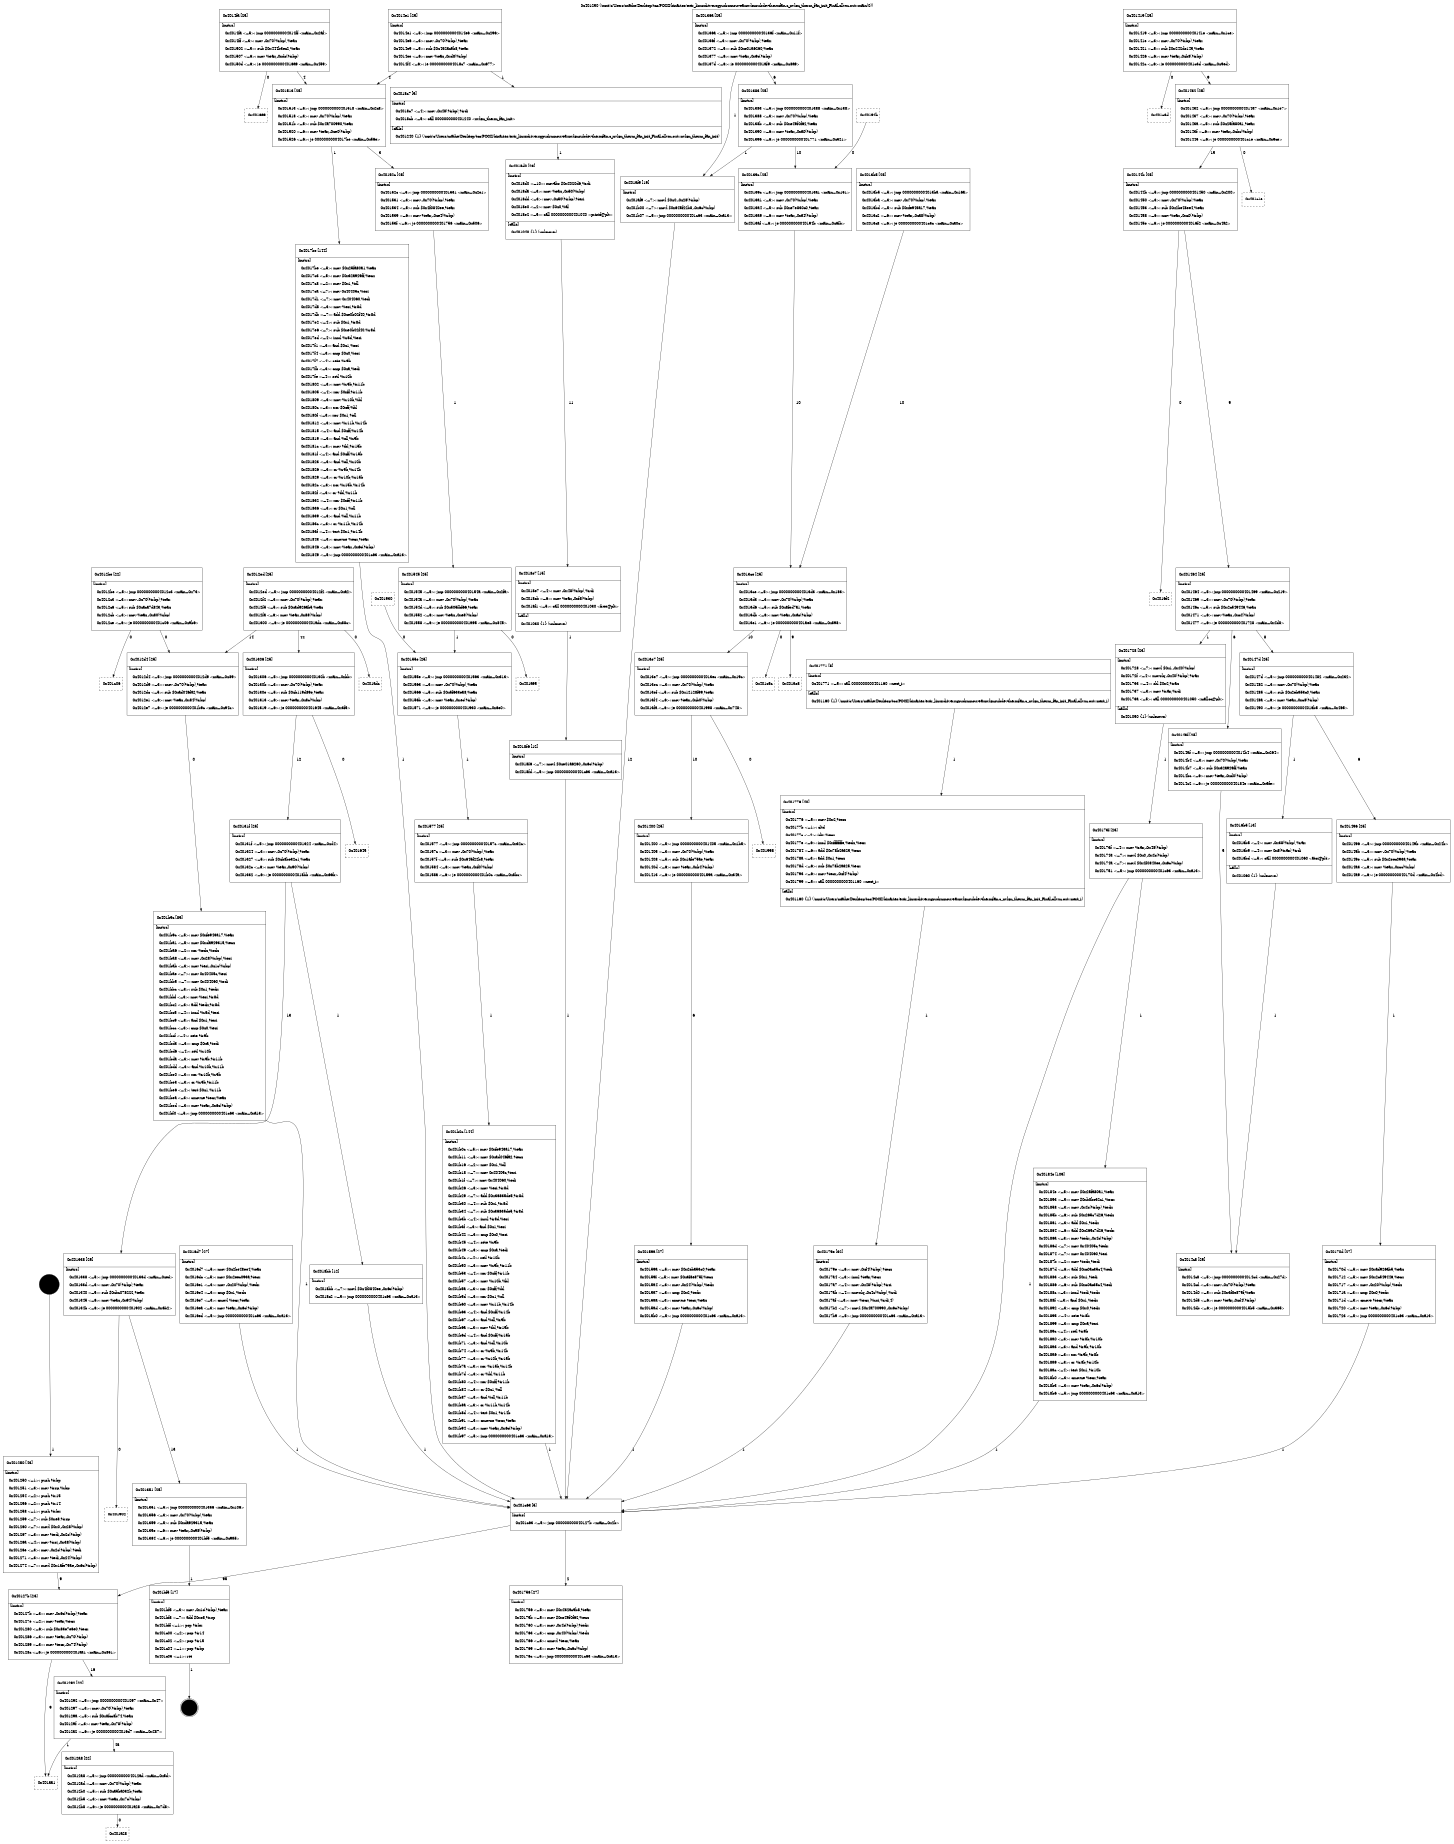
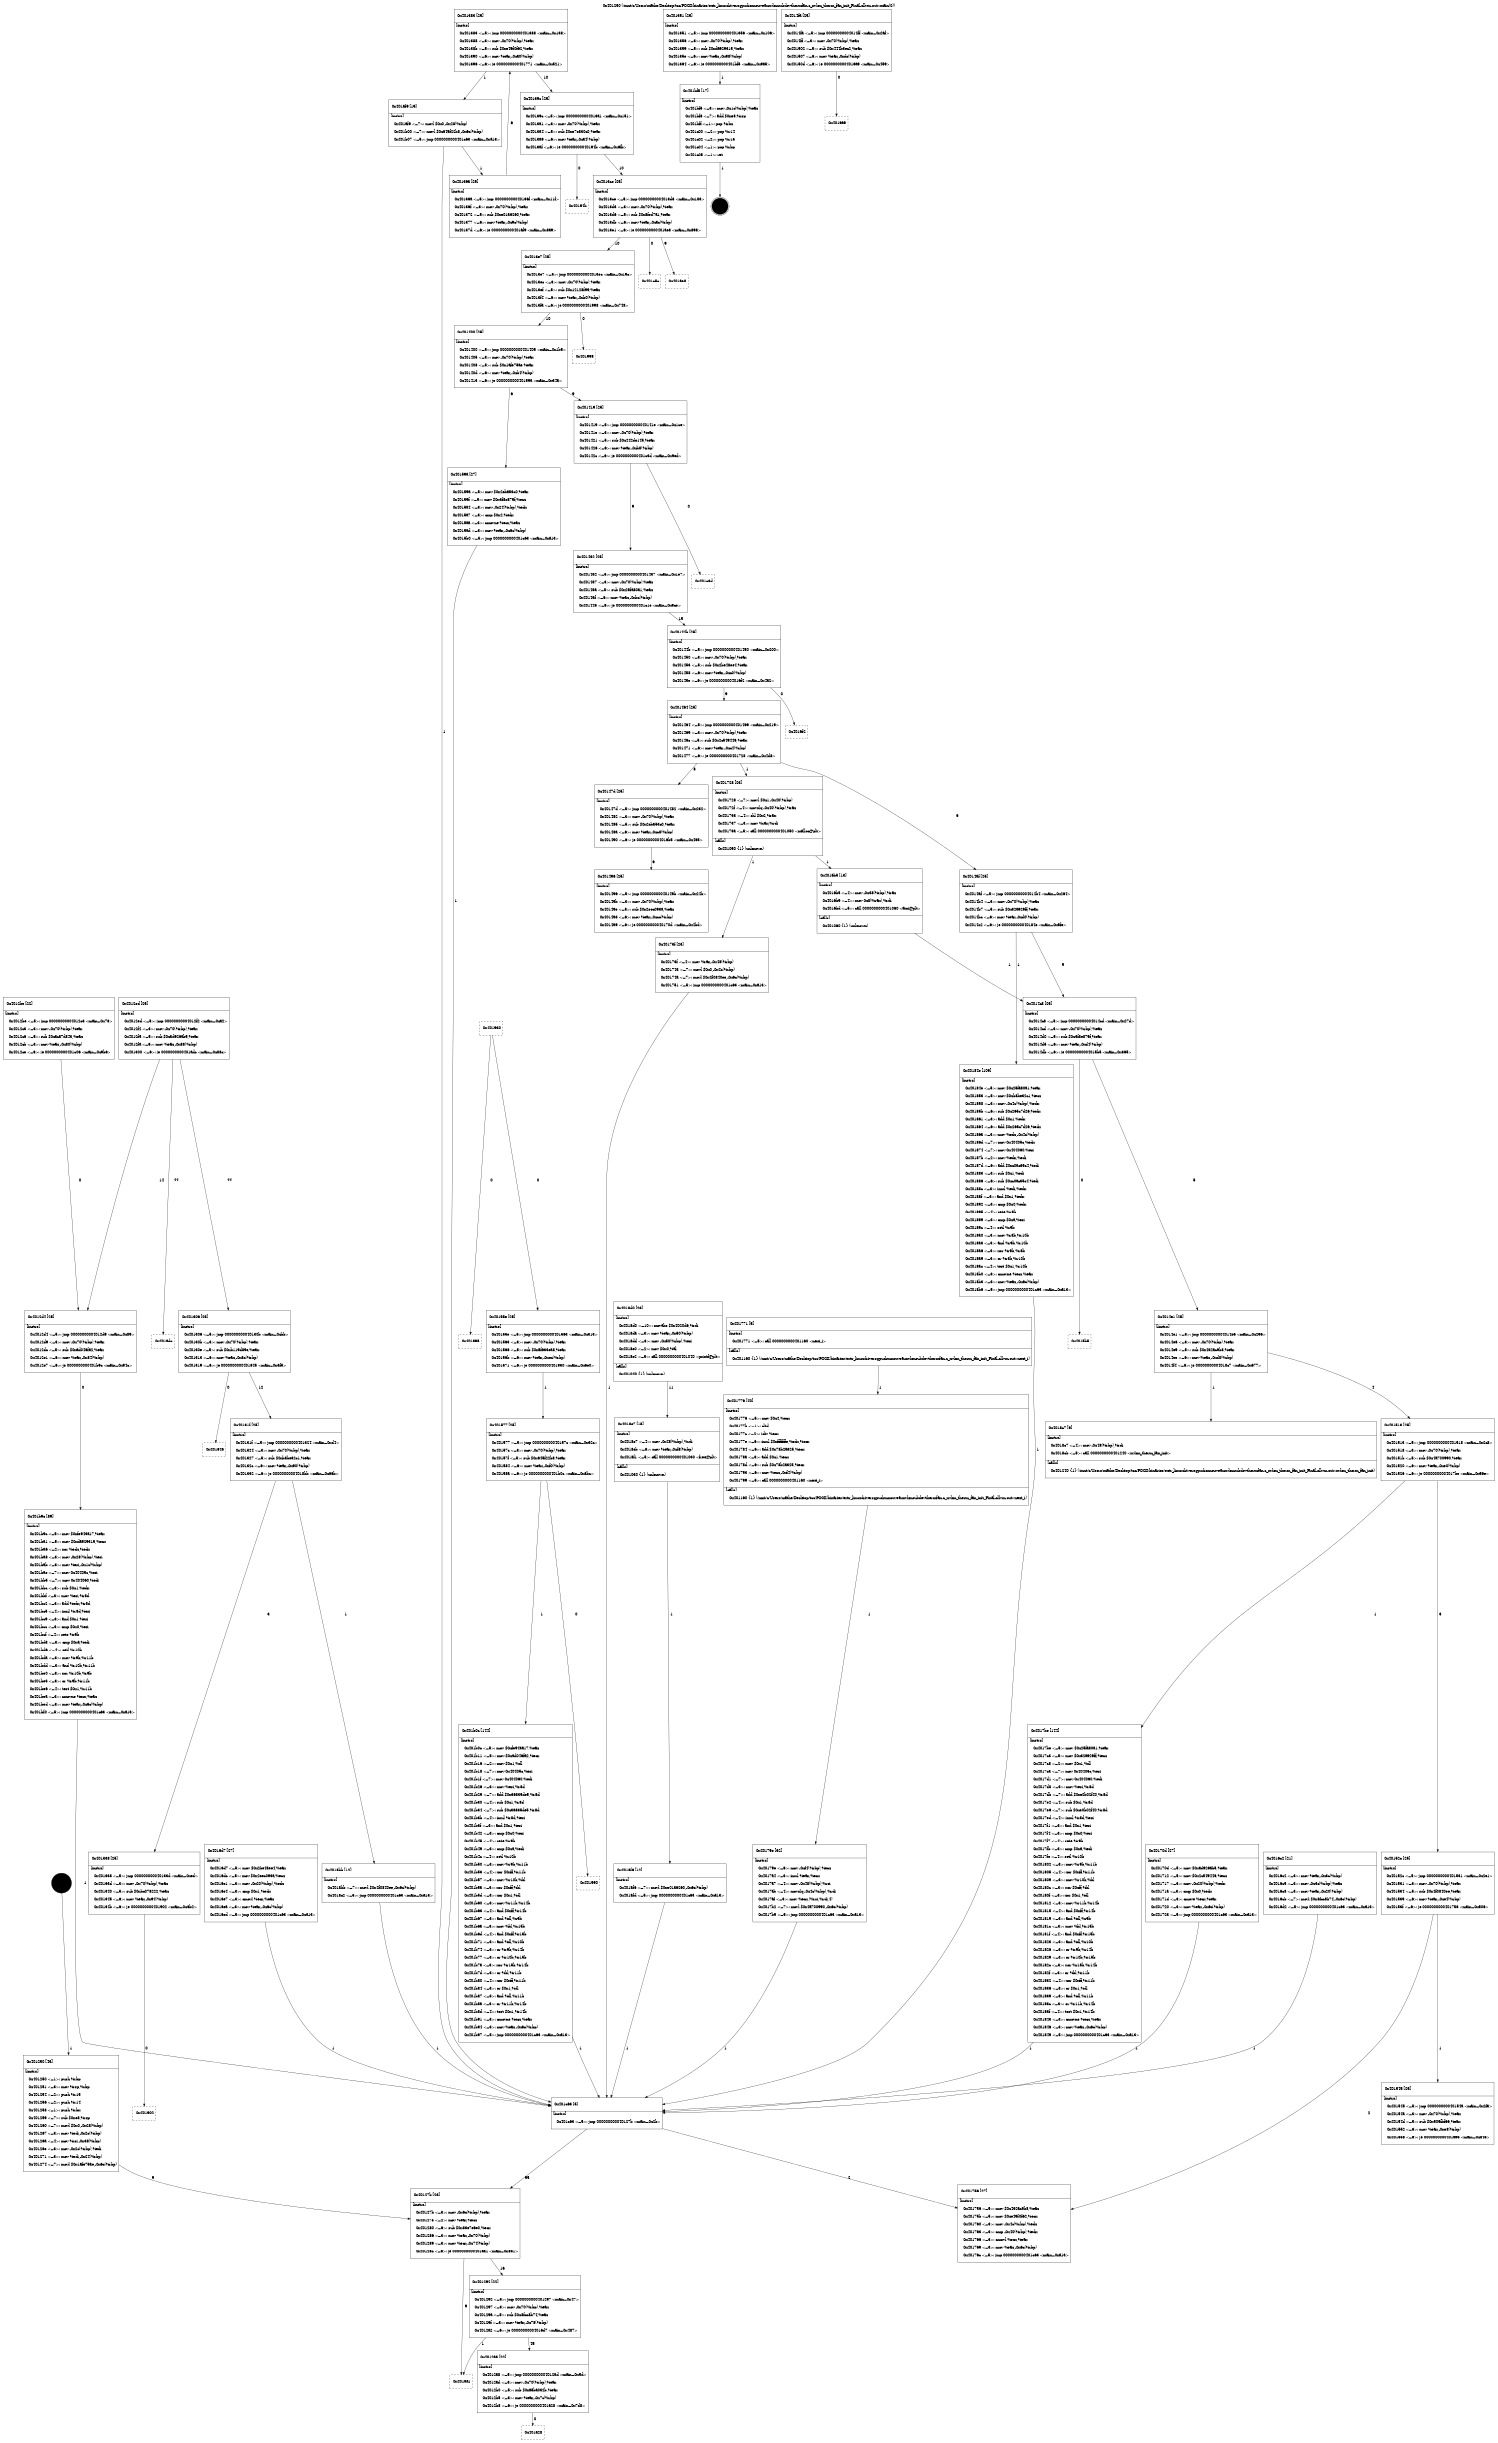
edge "0x4014fa [25]" -> "0x401513 [25]": removed, label "4"
edge "0x40136a [25]" -> "0x401af9 [19]": reversed
edge "0x40194b" -> "0x40139c [25]": reversed
edge "0x4018c7 [9]" -> "0x4018d0 [23]": removed, label "1"
node "0x4013b5 [25]": removed
node "0x401c1e": removed
edge "0x401400 [25]" -> "0x401419 [25]": added, label "9"
edge "0x4012ed [25]" -> "0x401adc": label " 0" -> " 44"
edge "0x401545 [25]" -> "0x40155e [25]": removed, label "1"
edge "0x401545 [25]" -> "0x401a95": now "0x401930" -> "0x401a95"
node "0x401c06": removed
edge "0x401af9 [19]" -> "0x401c63 [5]": label " 12" -> " 1"
edge "0x40147d [25]" -> "0x4016b5 [13]": now "0x401728 [23]" -> "0x4016b5 [13]"
edge "0x40131f [25]" -> "0x401338 [25]": label " 13" -> " 3"
edge "0x40173f [23]" -> "0x40184e [109]": now "0x4014af [25]" -> "0x40184e [109]"
edge "0x401496 [25]" -> "0x40170d [27]": removed, label "1"
edge "0x4014c8 [25]" -> "0x4014e1 [25]": added, label "5"
node "0x4015b5": added
edge "0x401338 [25]" -> "0x401351 [25]": removed, label "13"
node "0x401590": added
node "0x4016c2 [21]": added
edge "0x40152c [25]" -> "0x401756 [27]": added, label "2"
